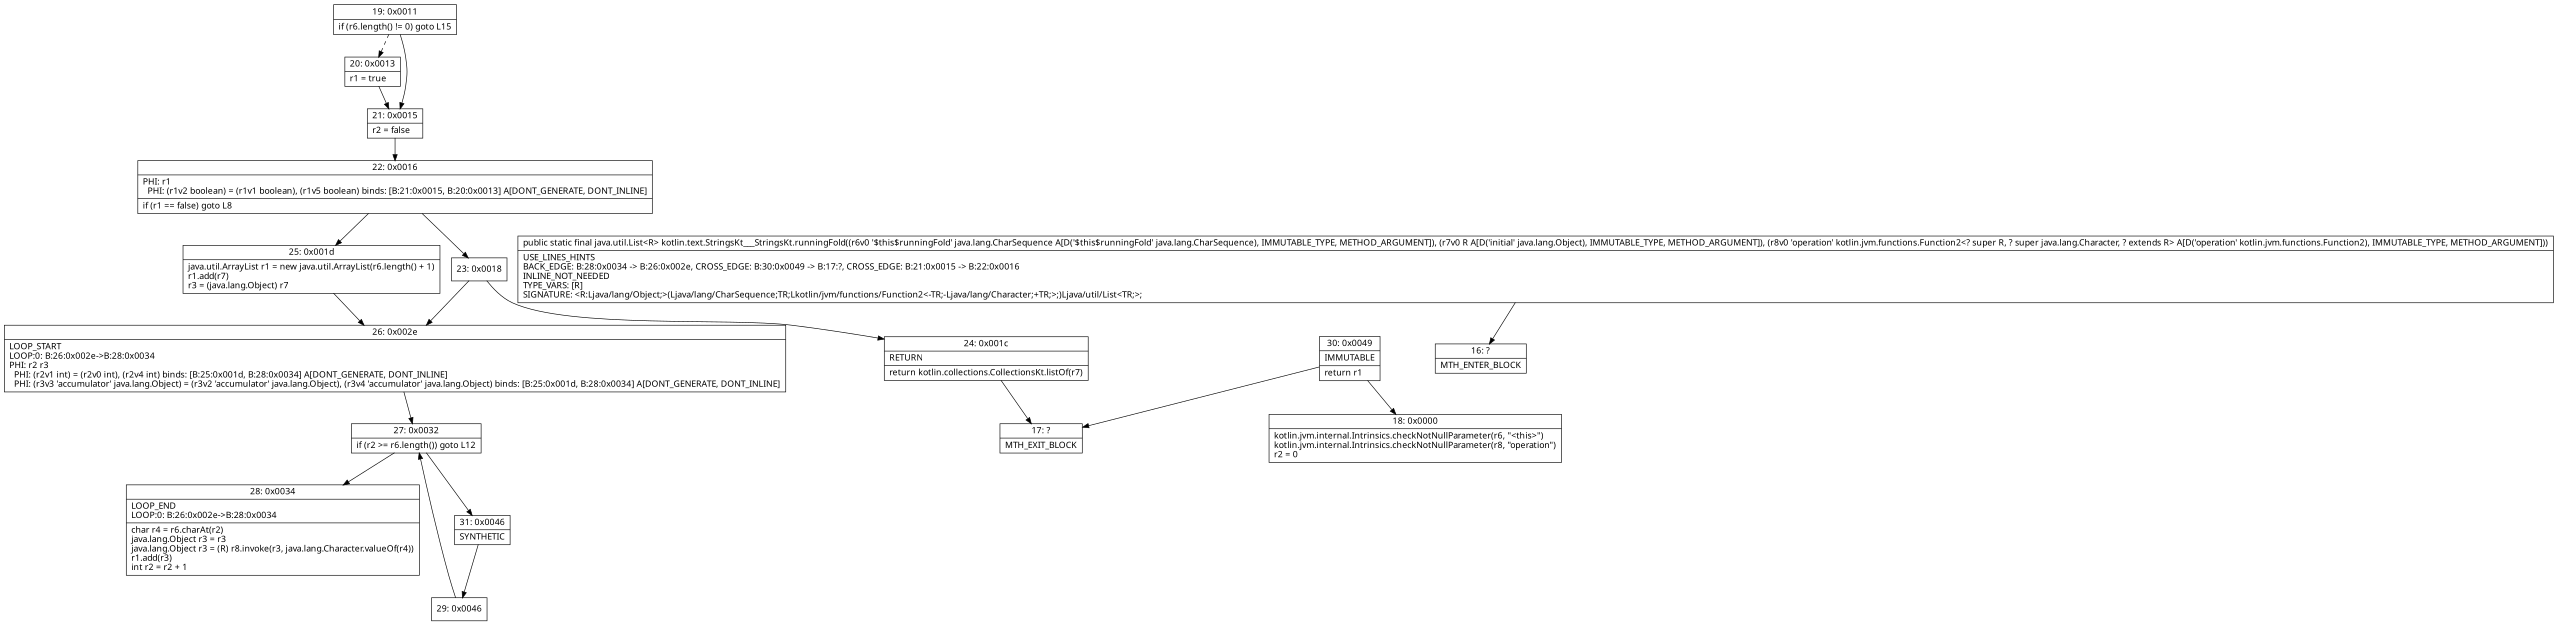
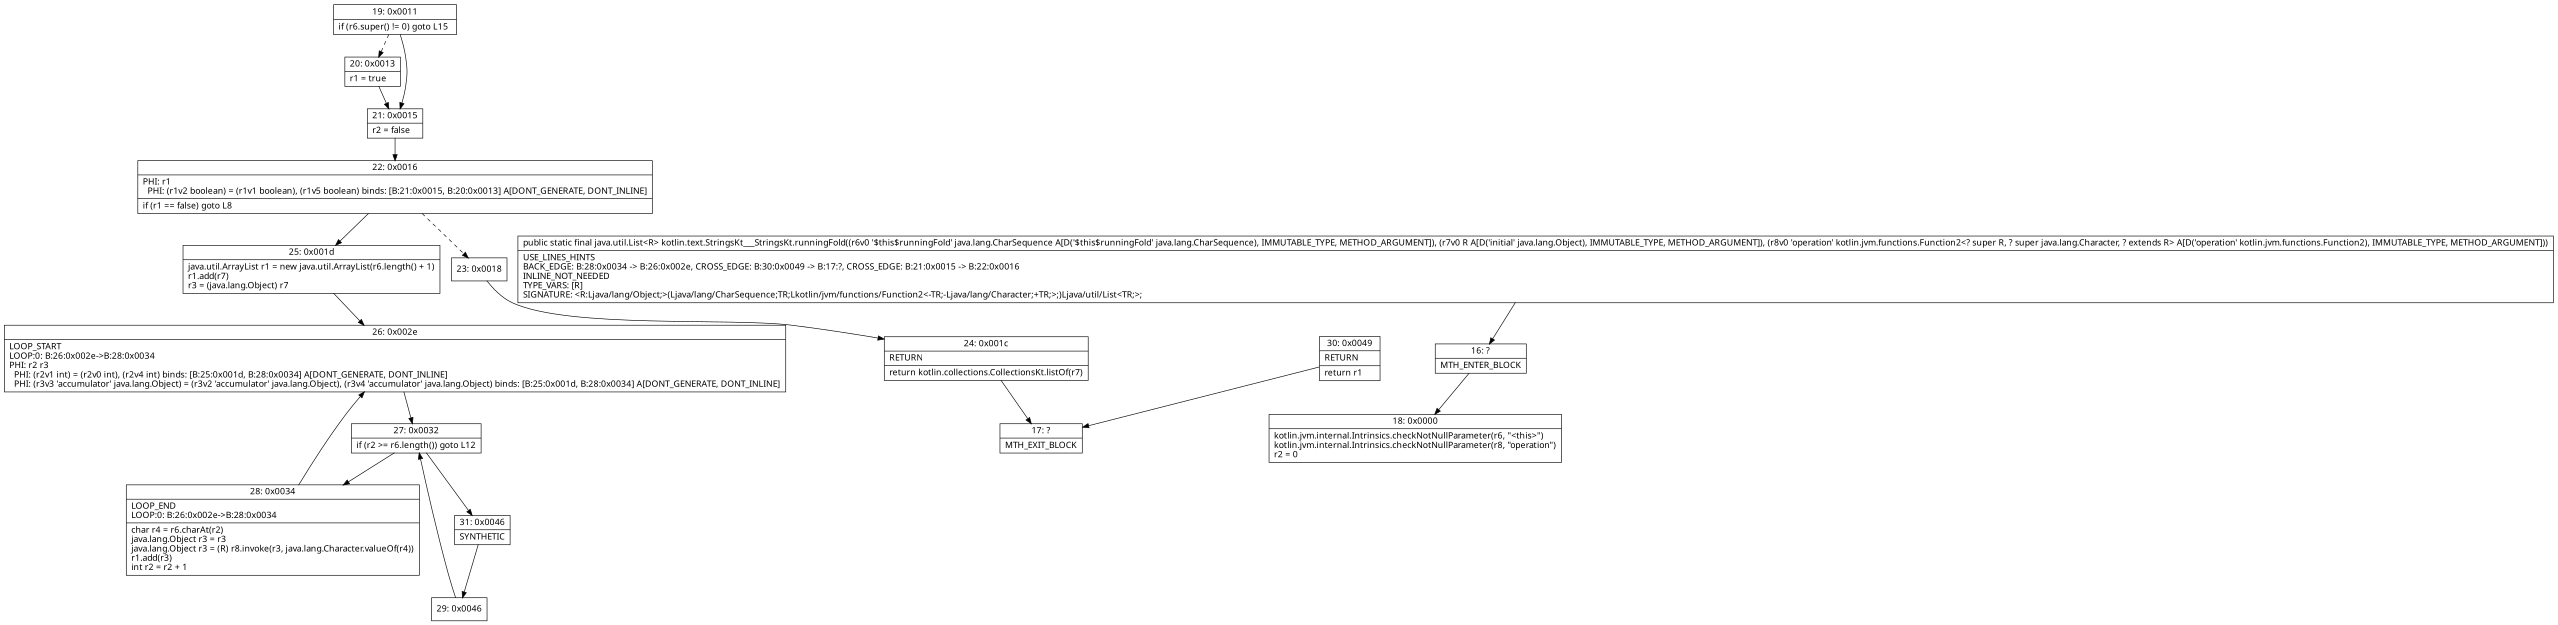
node "19: 0x0011": text "if (r6.length() != 0) goto L15" -> "if (r6.super() != 0) goto L15"
edge "22: 0x0016" -> "23: 0x0018": style solid -> dashed
edge "23: 0x0018" -> "26: 0x002e": now "28: 0x0034" -> "26: 0x002e"
node "30: 0x0049": text "IMMUTABLE" -> "RETURN"
edge "30: 0x0049" -> "18: 0x0000": now "16: ?" -> "18: 0x0000"
